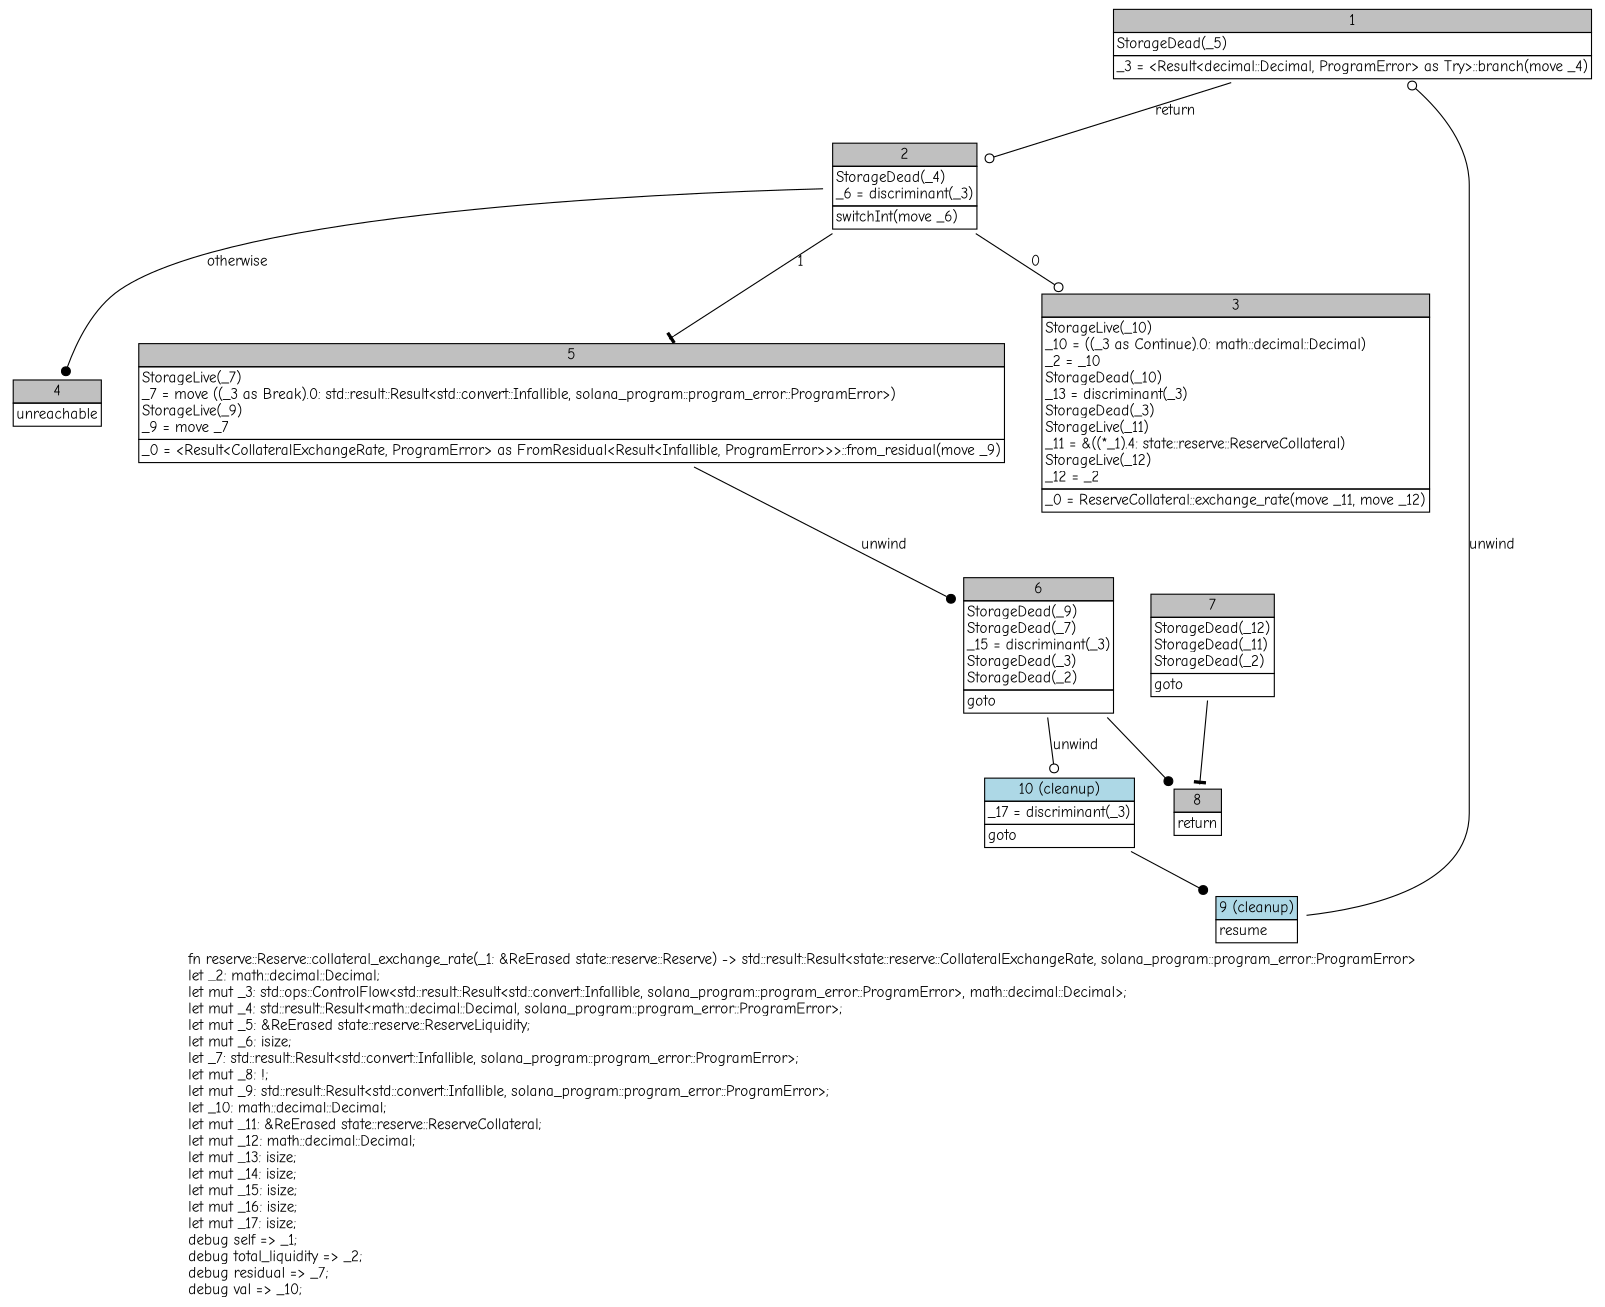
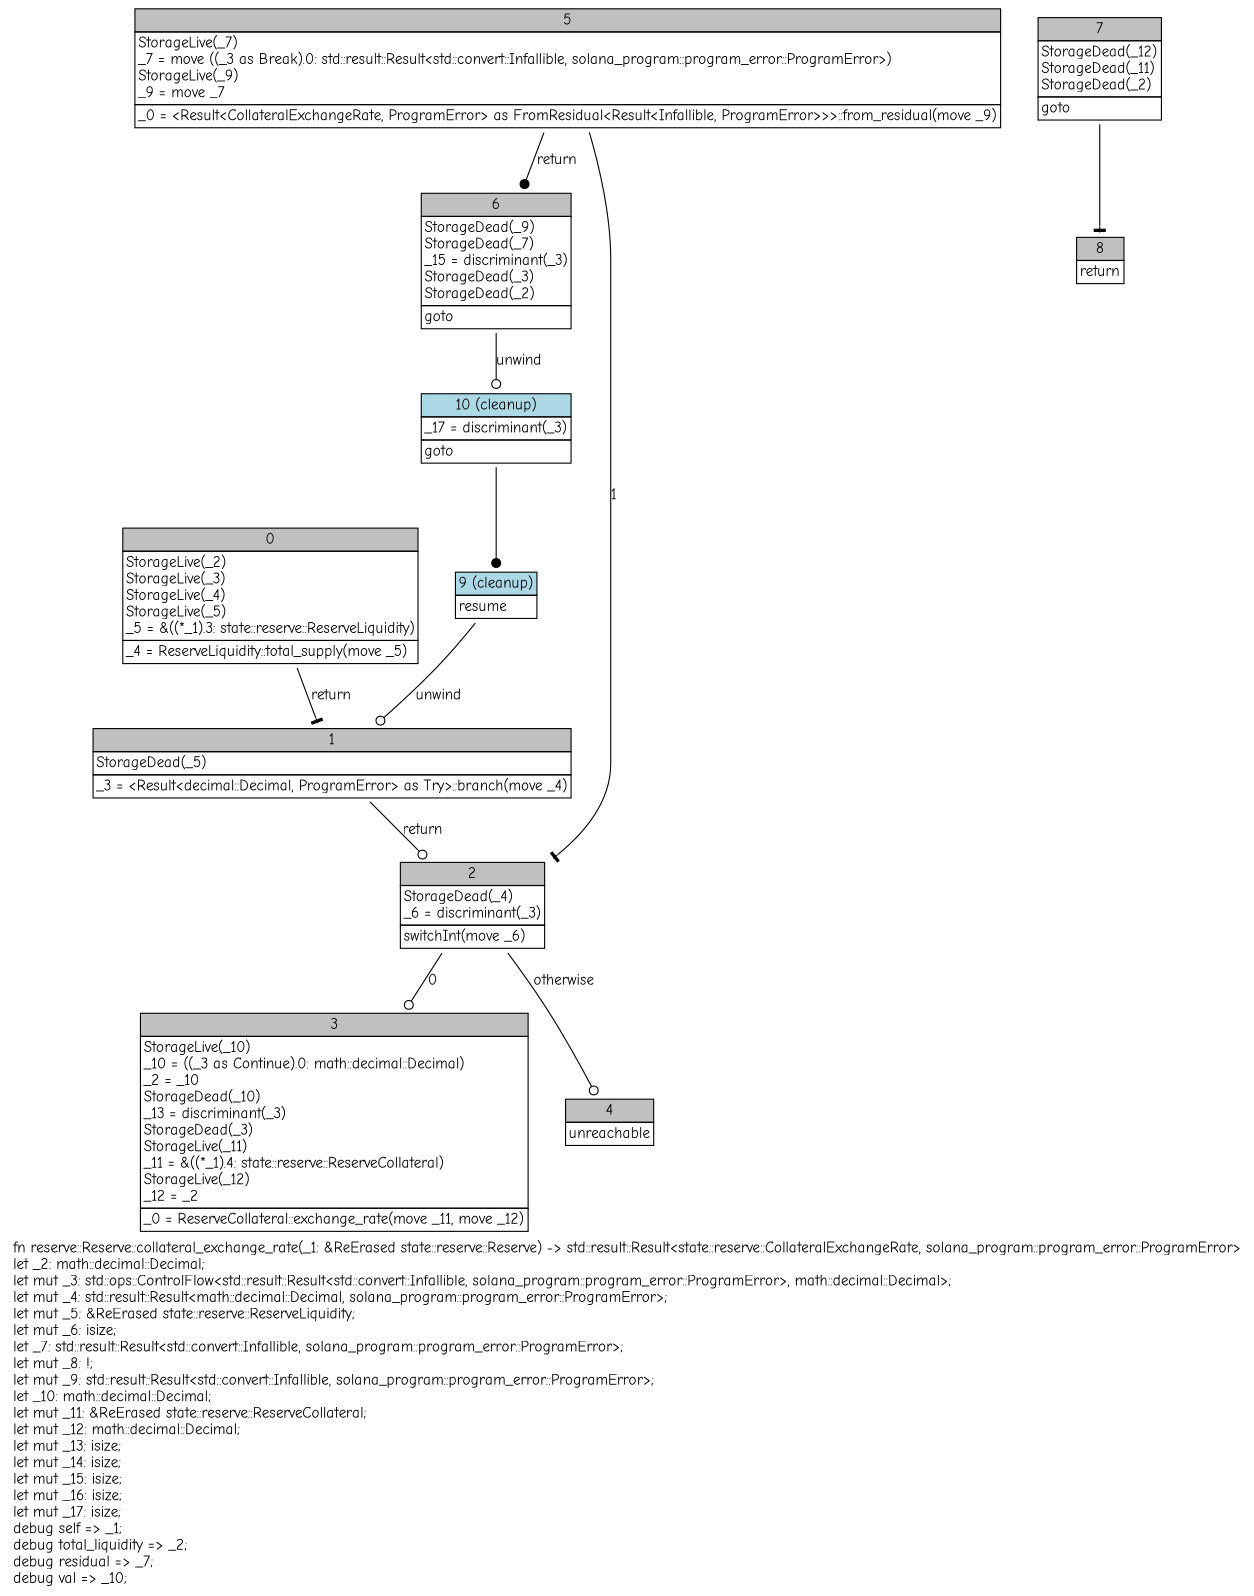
edge "2" -> "4": arrowhead dot -> odot
edge "2" -> "5": reversed
edge "5" -> "6": label "unwind" -> "return"
node "0": added
edge "6" -> "8": removed
